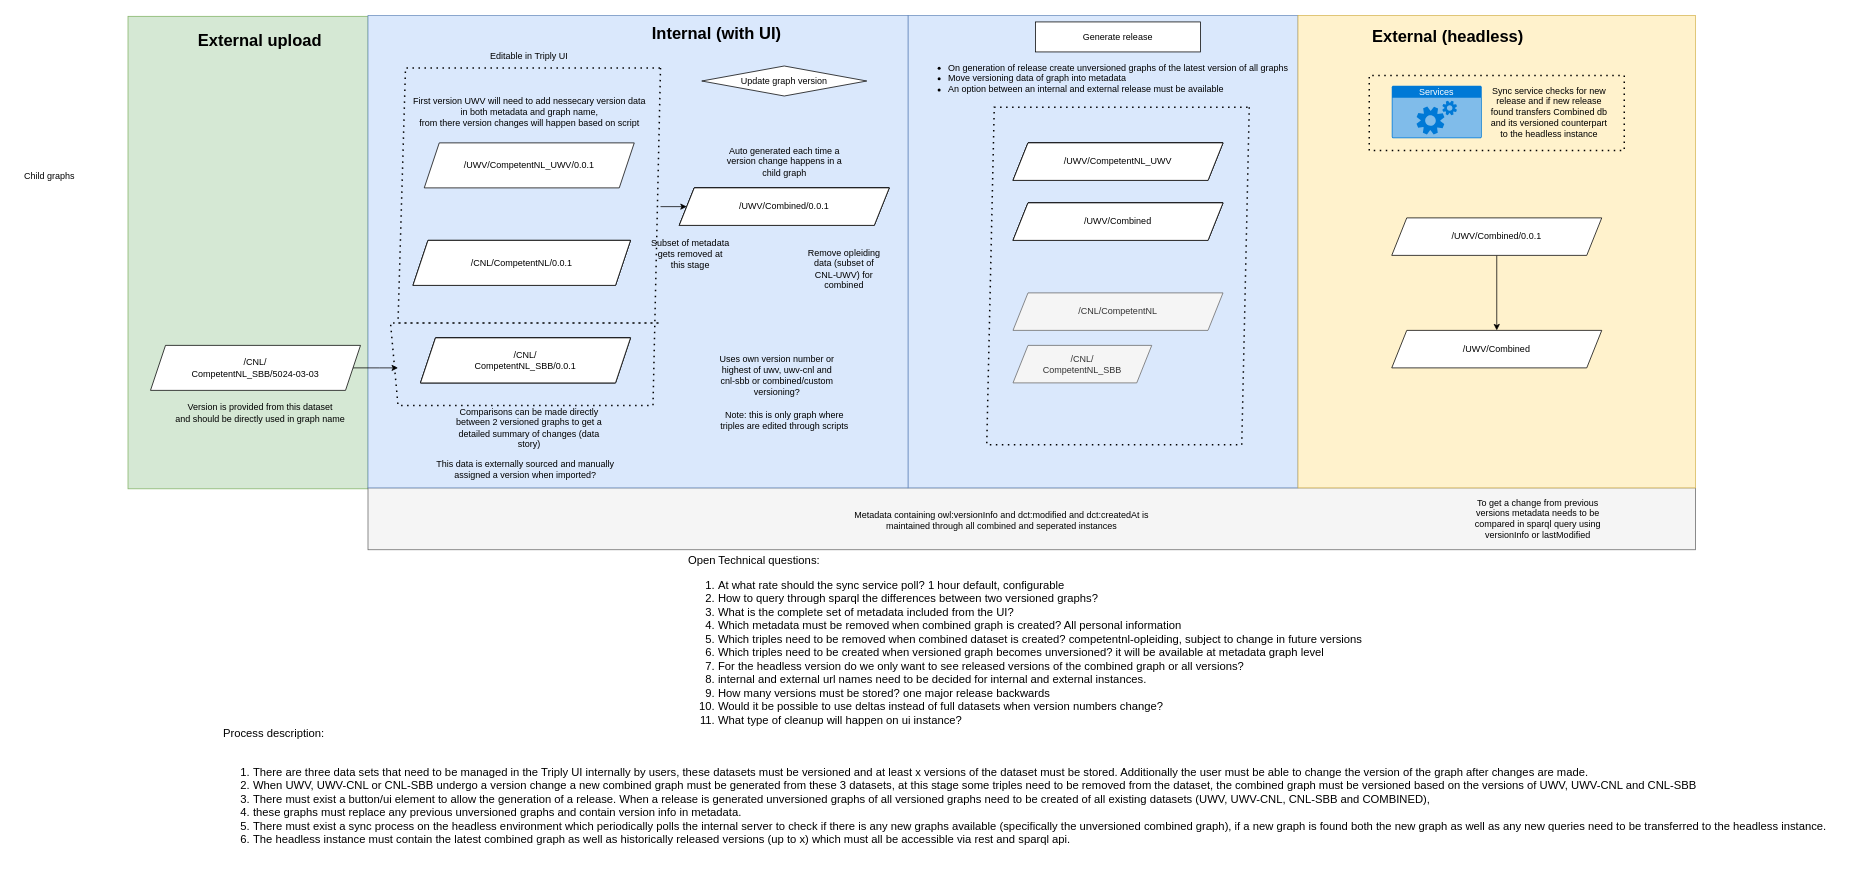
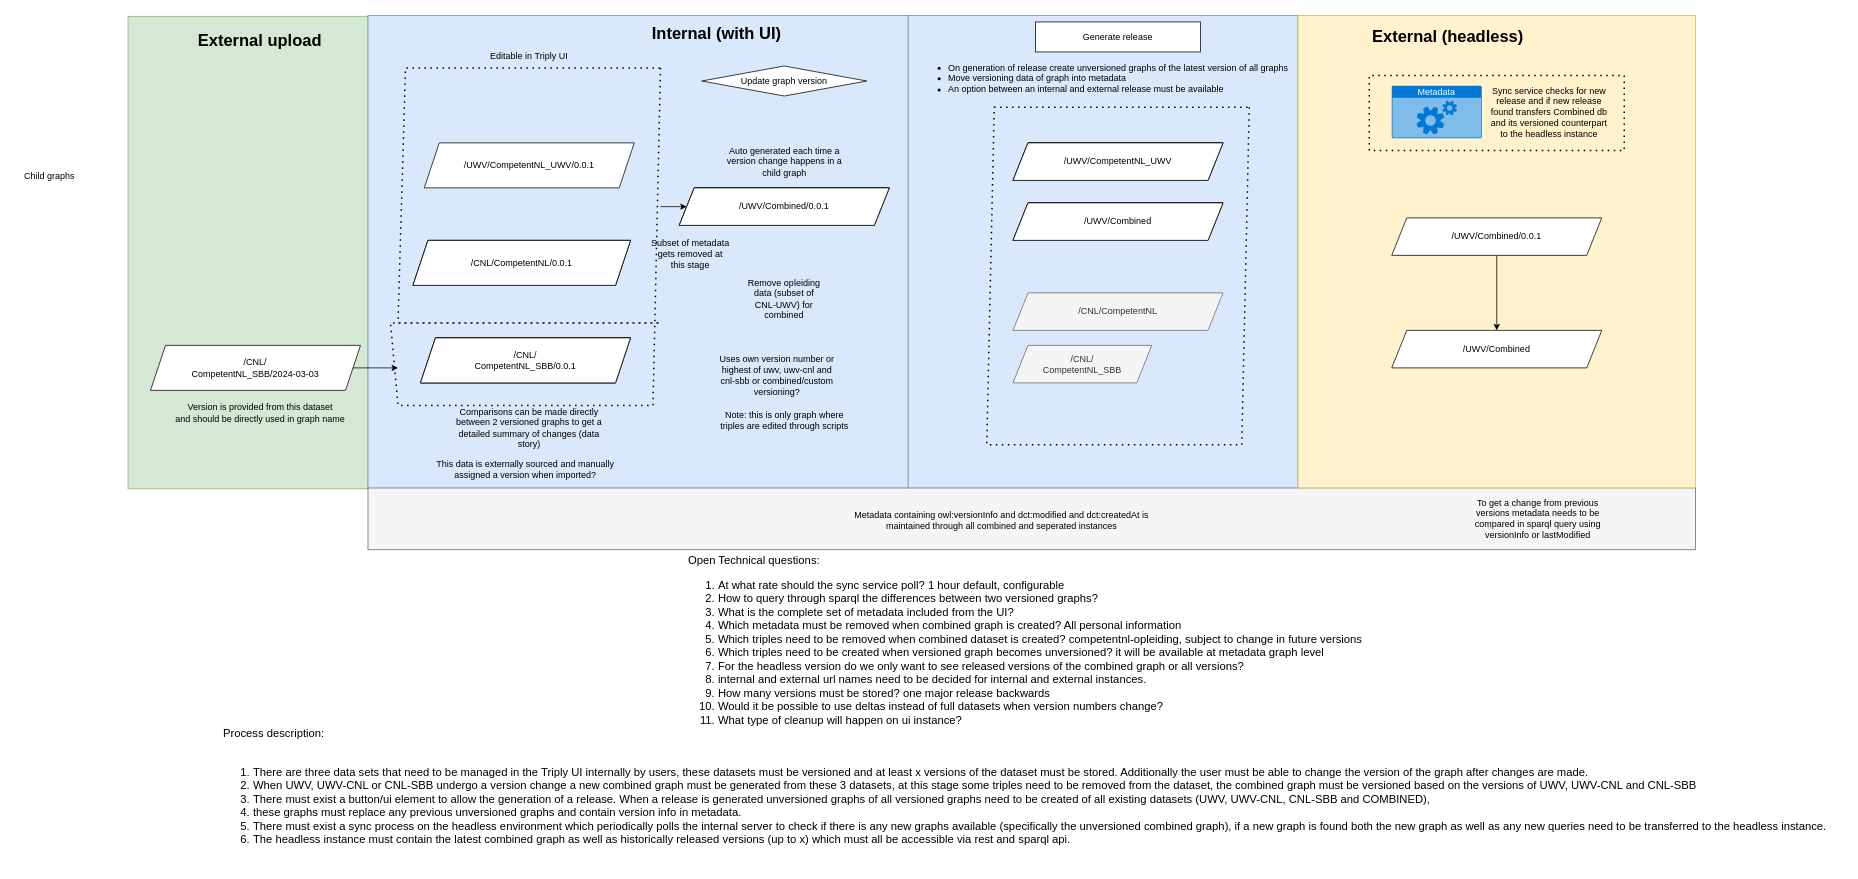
node "Services": label "Services" -> "Metadata"
node "First version UWV will need to add nessecary version data in both metadata and graph name, from there version changes will happen based on script": removed
node "Remove opleiding data (subset of CNL-UWV) for combined": moved (844, 269) -> (784, 299)
node "/CNL/ CompetentNL_SBB/5024-03-03": label "/CNL/ CompetentNL_SBB/5024-03-03" -> "/CNL/ CompetentNL_SBB/2024-03-03"
